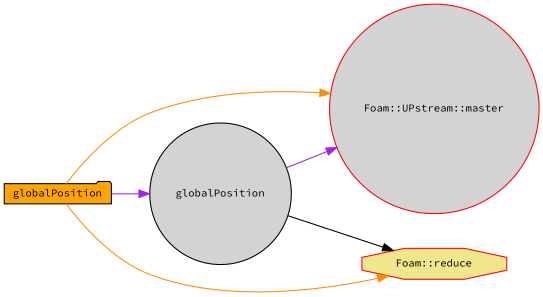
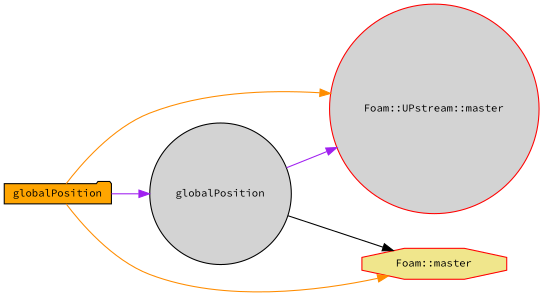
node "Foam::reduce": label "Foam::reduce" -> "Foam::master"
